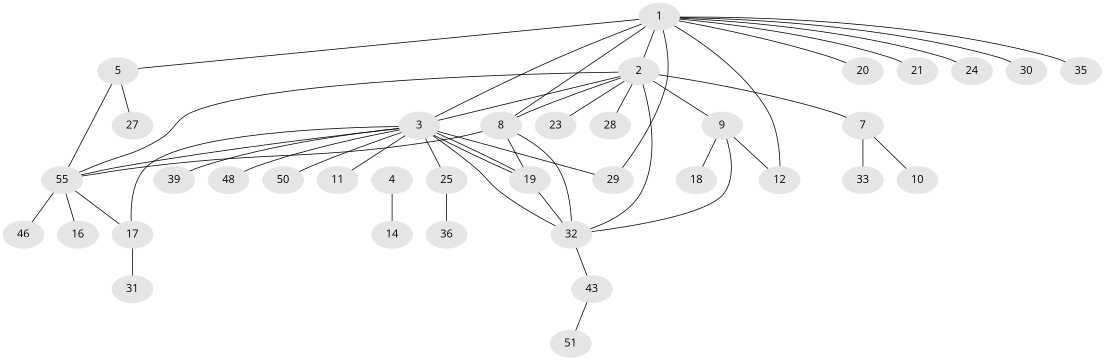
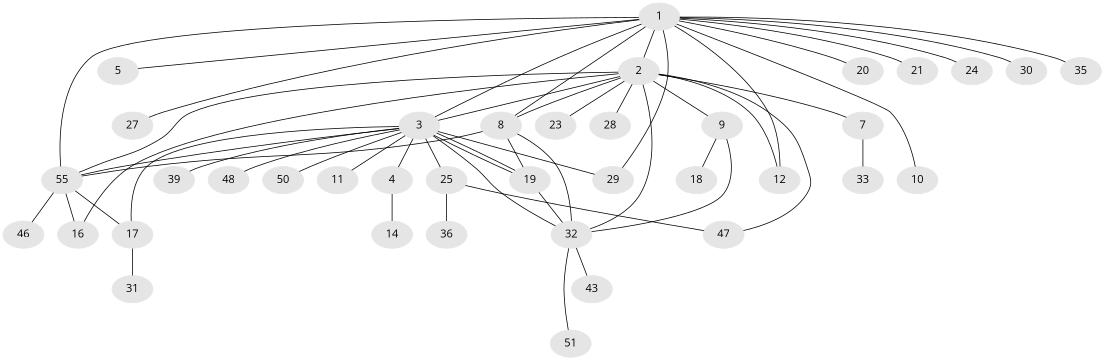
edge "5" -- "27": now "1" -- "27"
edge "2" -- "16": added
edge "5" -- "55": now "1" -- "55"
edge "3" -- "4": added
edge "9" -- "12": now "2" -- "12"
edge "7" -- "10": now "1" -- "10"
node "47": added
edge "43" -- "51": now "32" -- "51"
